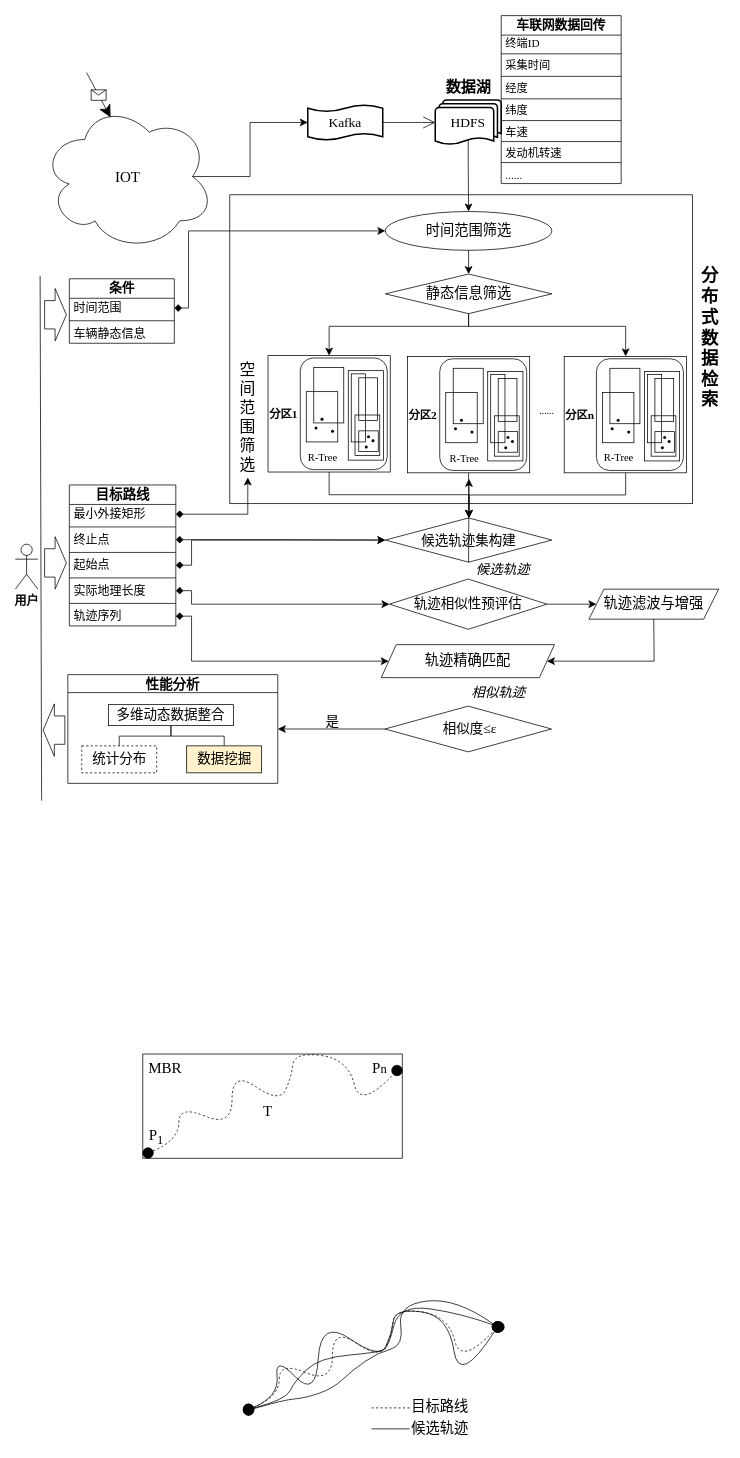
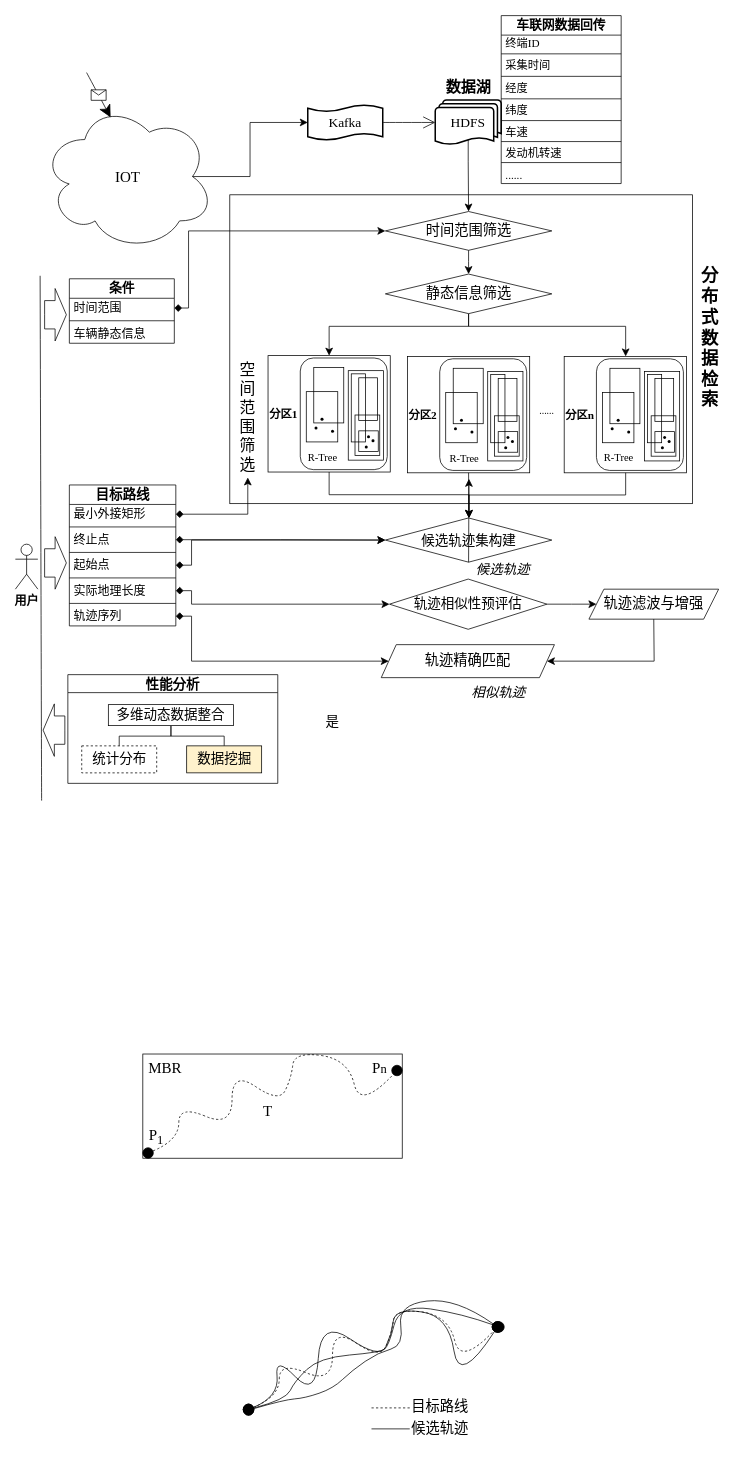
node "时间范围筛选": shape ellipse -> diamond
edge "相似度≤ε" -> "性能分析": removed
node "相似度≤ε": removed
